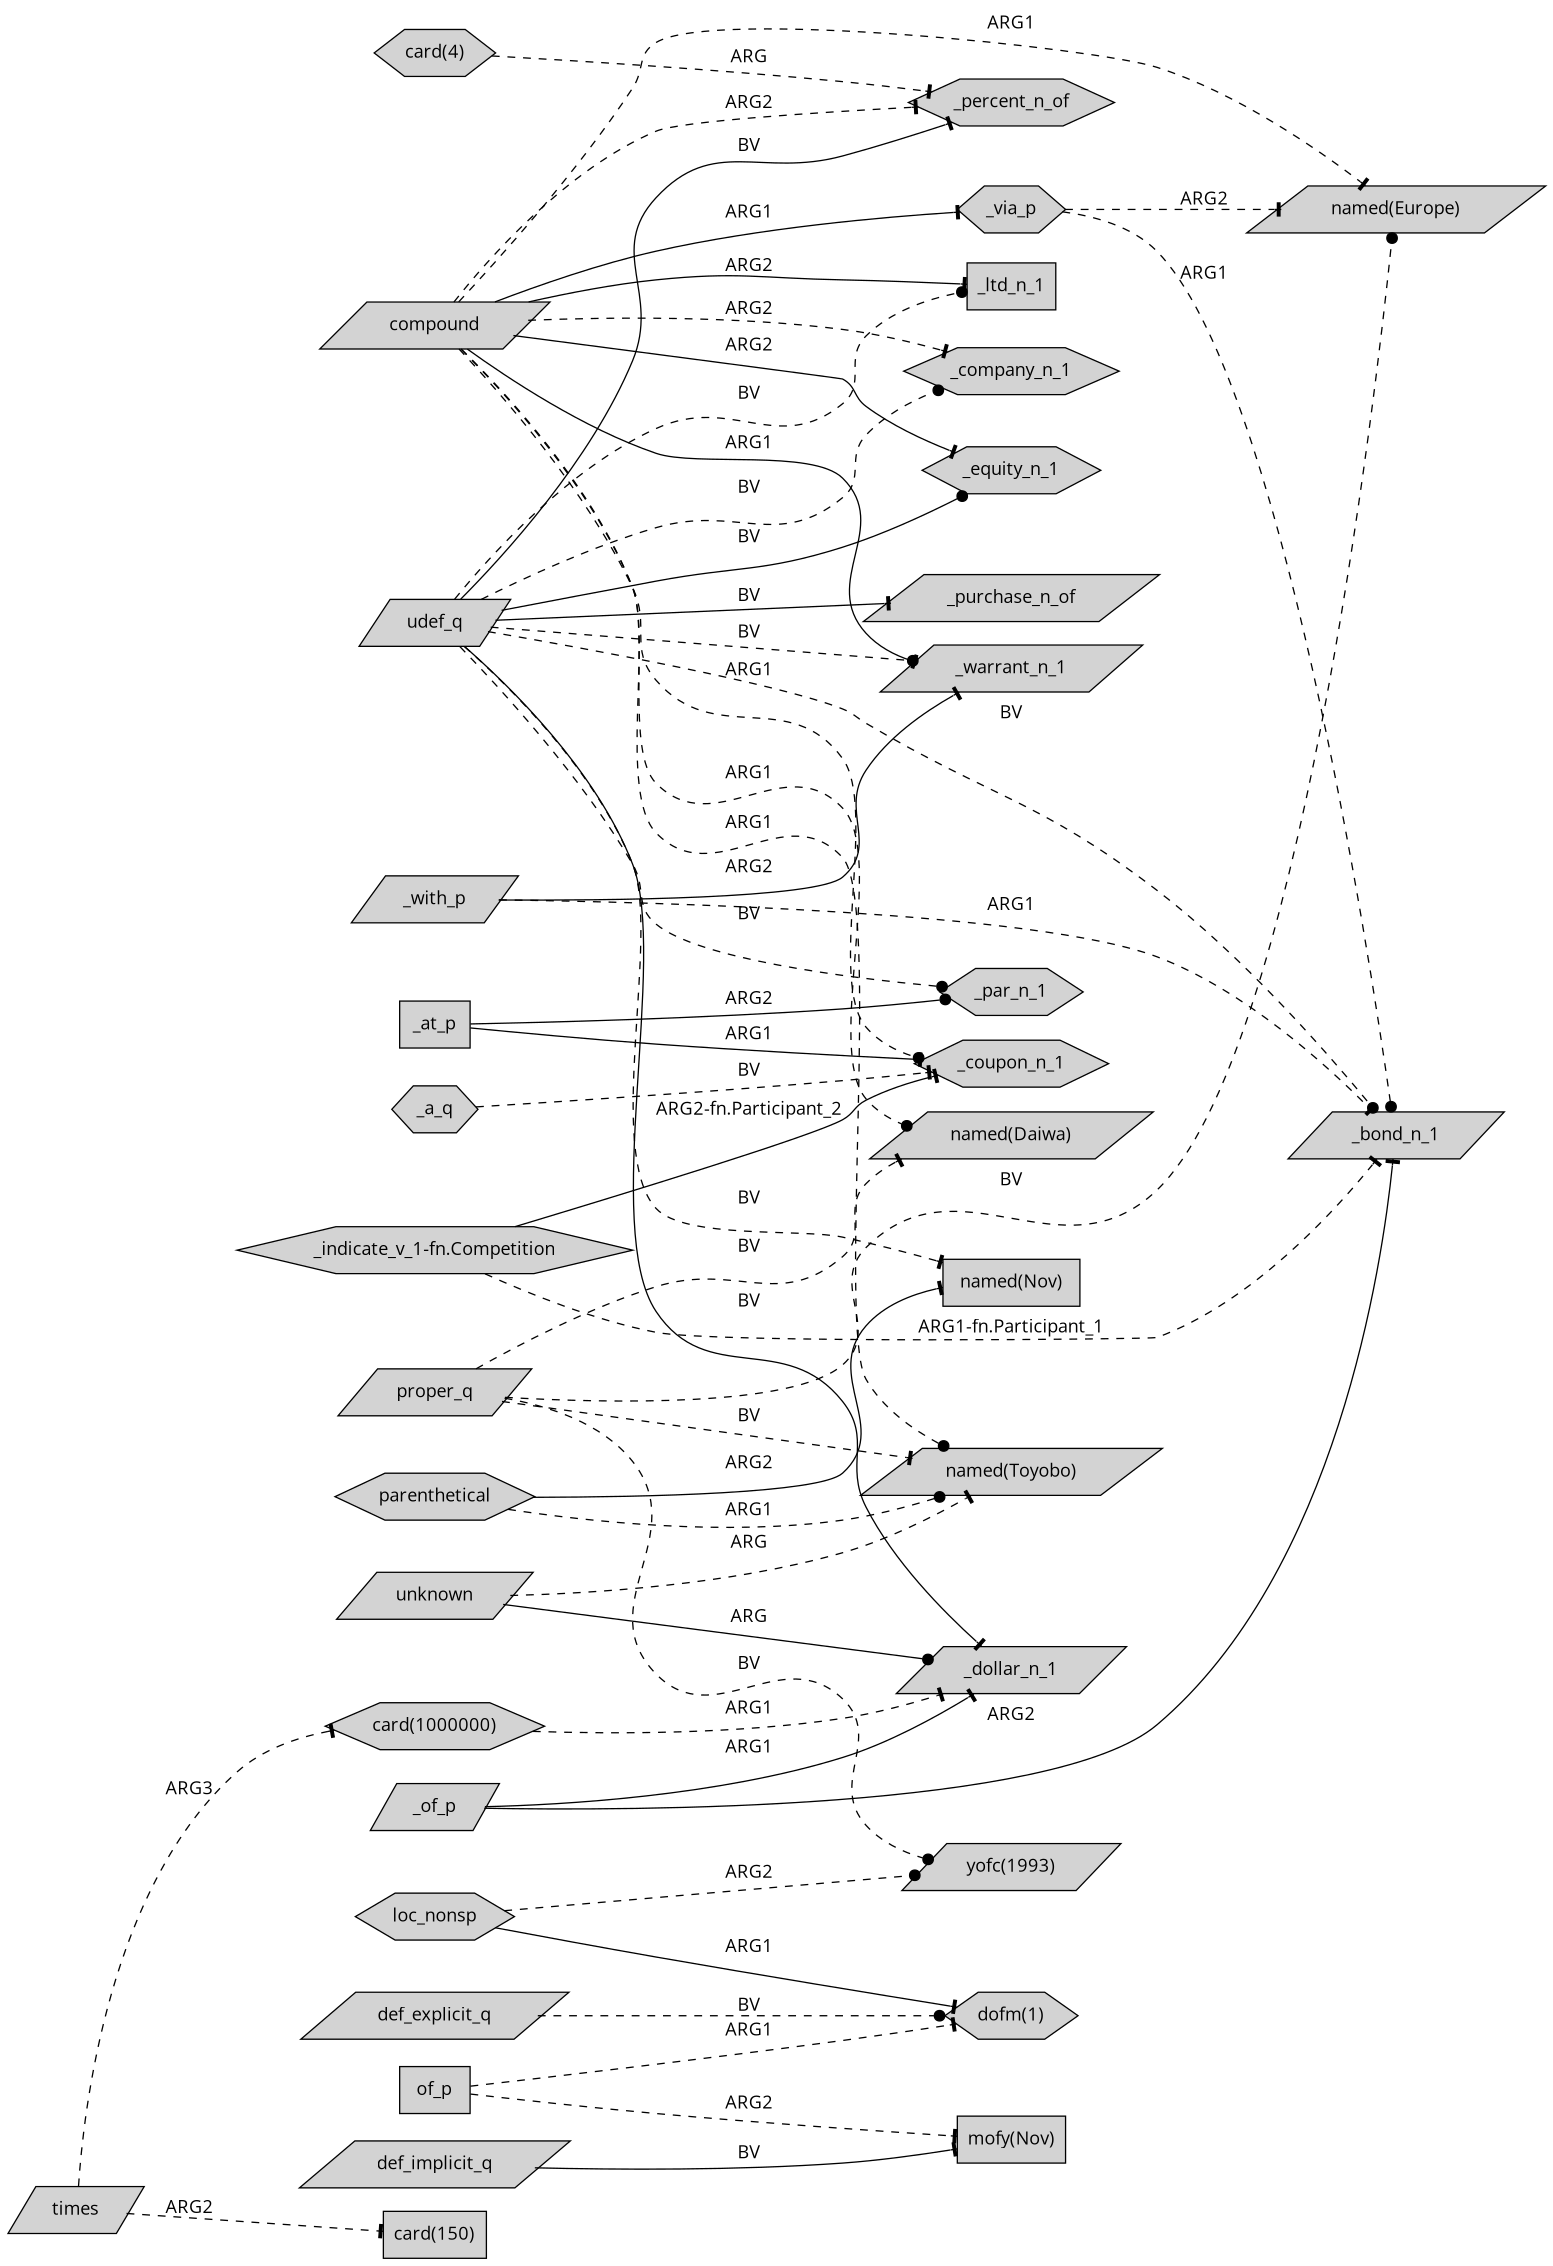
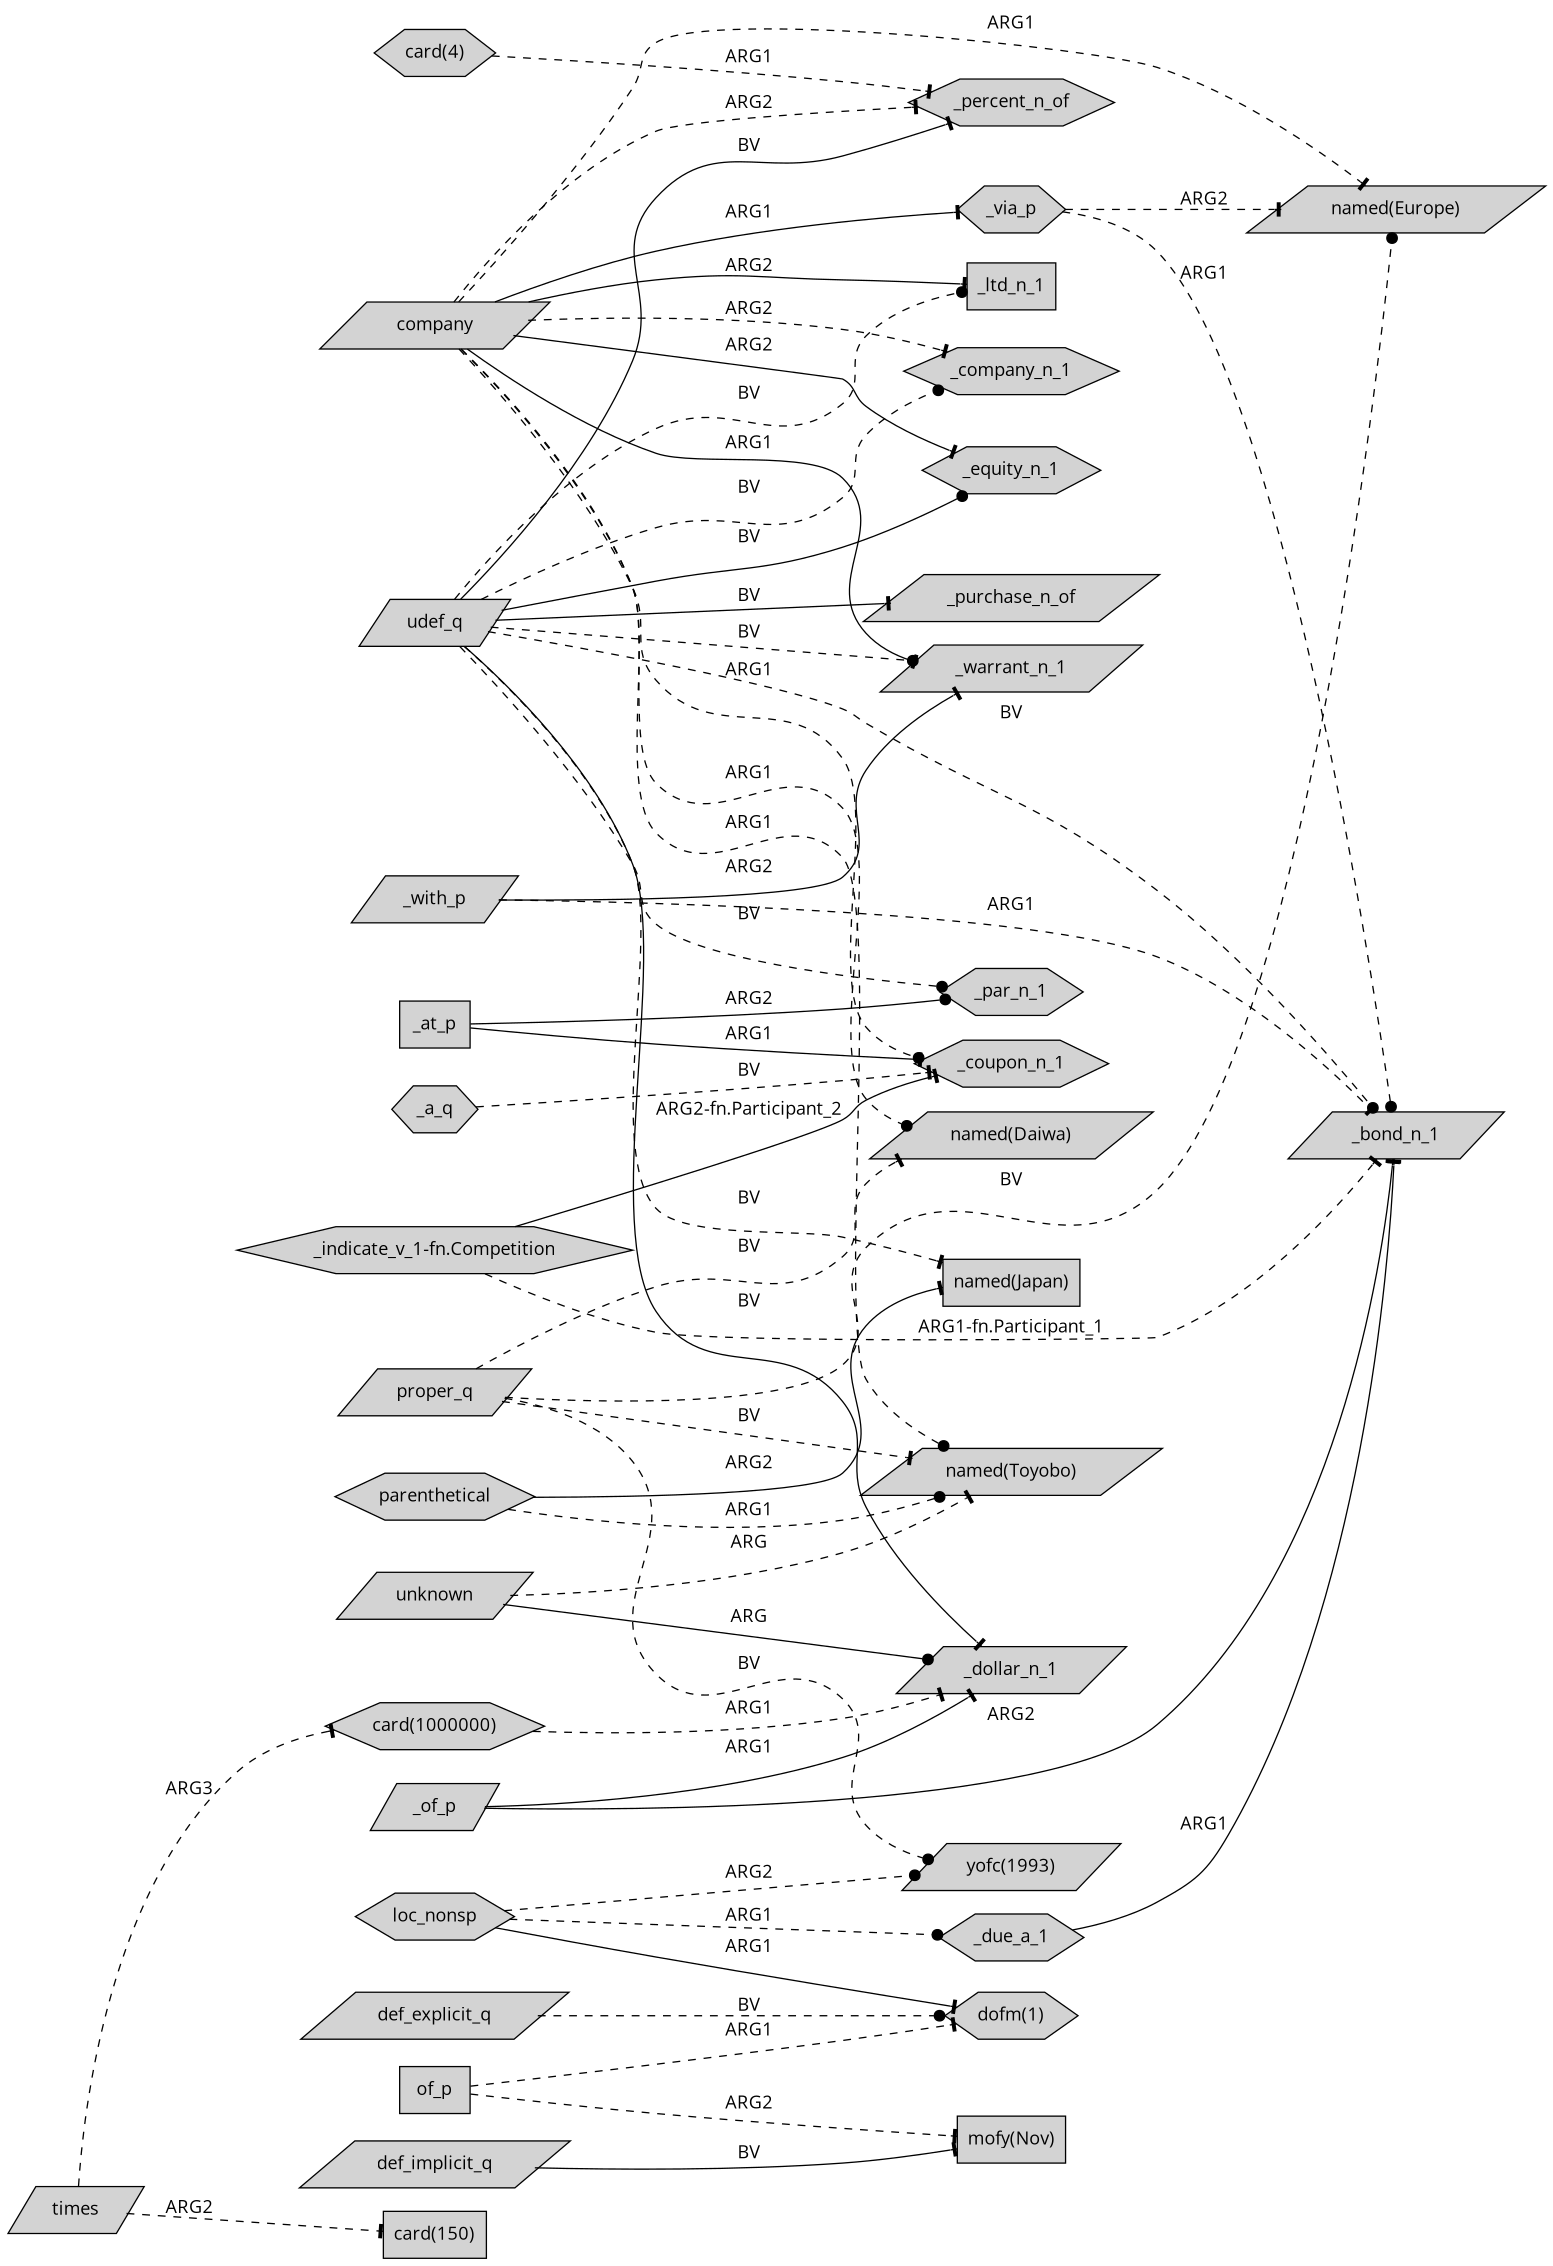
edge "card(4)" -> "_percent_n_of": label "ARG" -> "ARG1"
node "compound": label "compound" -> "company"
node "named(Nov)": label "named(Nov)" -> "named(Japan)"
node "_due_a_1": added
